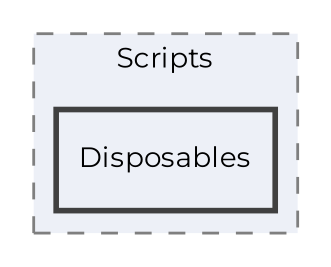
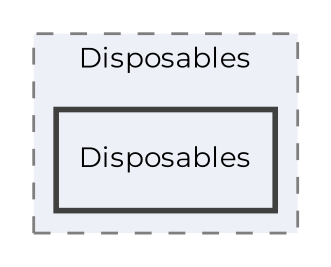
cluster "Scripts": label "Scripts" -> "Disposables"
